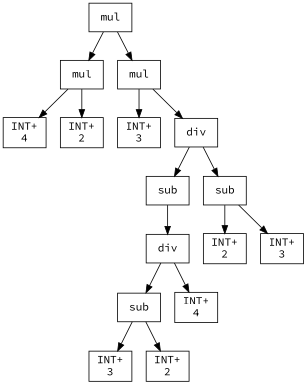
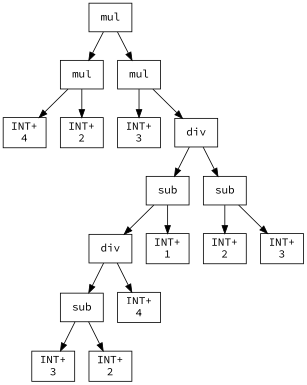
node "INT+ 1": added
